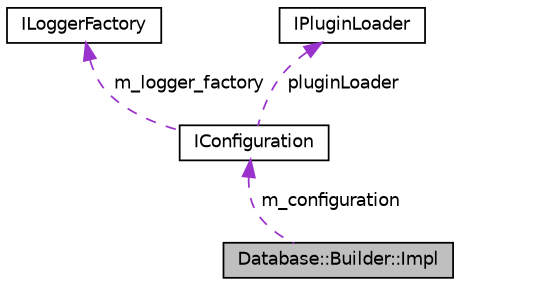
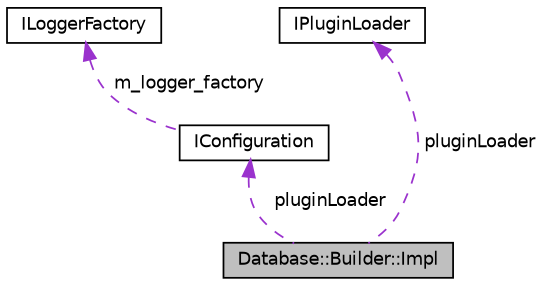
edge "IConfiguration" -> "IPluginLoader": now "Database::Builder::Impl" -> "IPluginLoader"
edge "Database::Builder::Impl" -> "IConfiguration": label " m_configuration" -> " pluginLoader"
